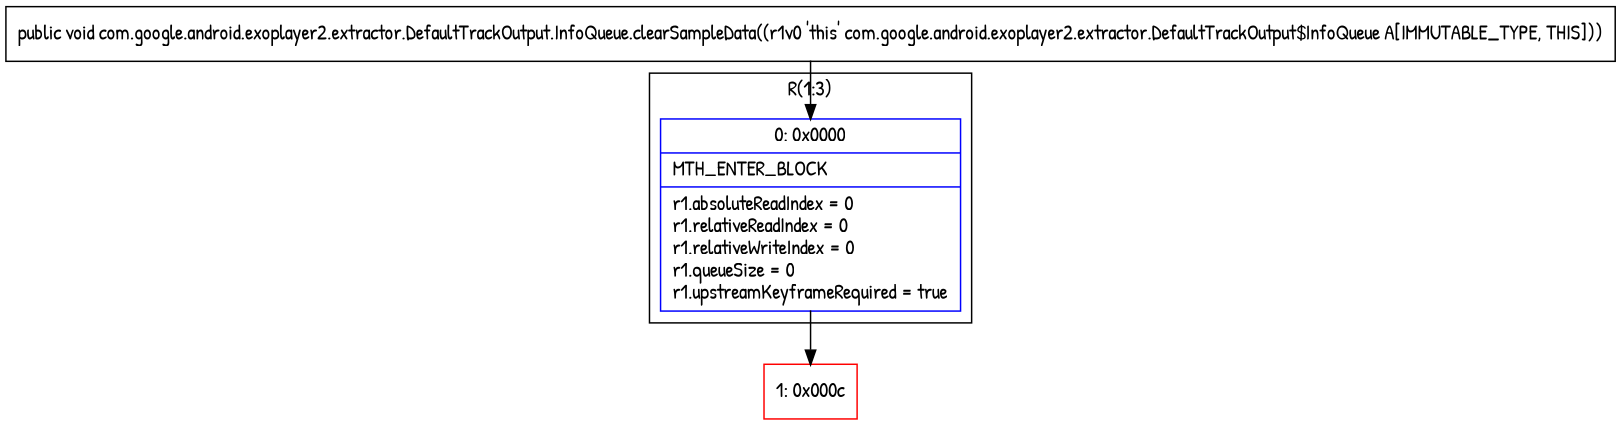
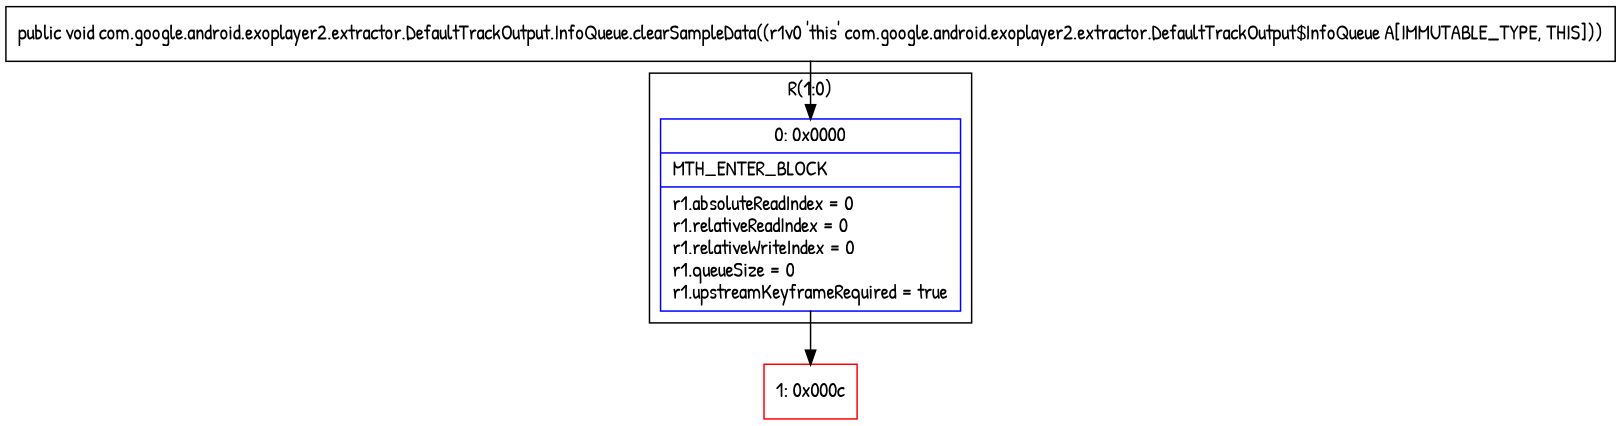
cluster "R(1:3)": label "R(1:3)" -> "R(1:0)"
